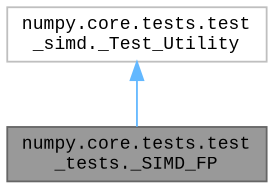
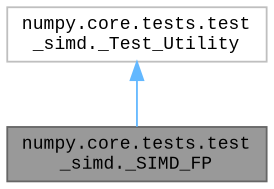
node "numpy.core.tests.test _tests._SIMD_FP": label "numpy.core.tests.test _tests._SIMD_FP" -> "numpy.core.tests.test _simd._SIMD_FP"
